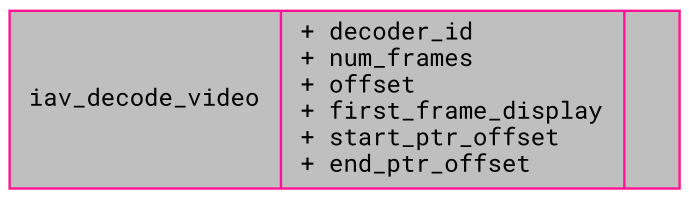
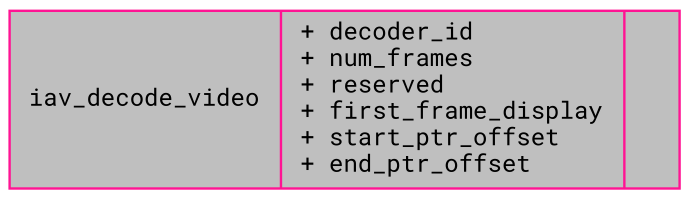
node "iav_decode_video": text "+ offset" -> "+ reserved"
